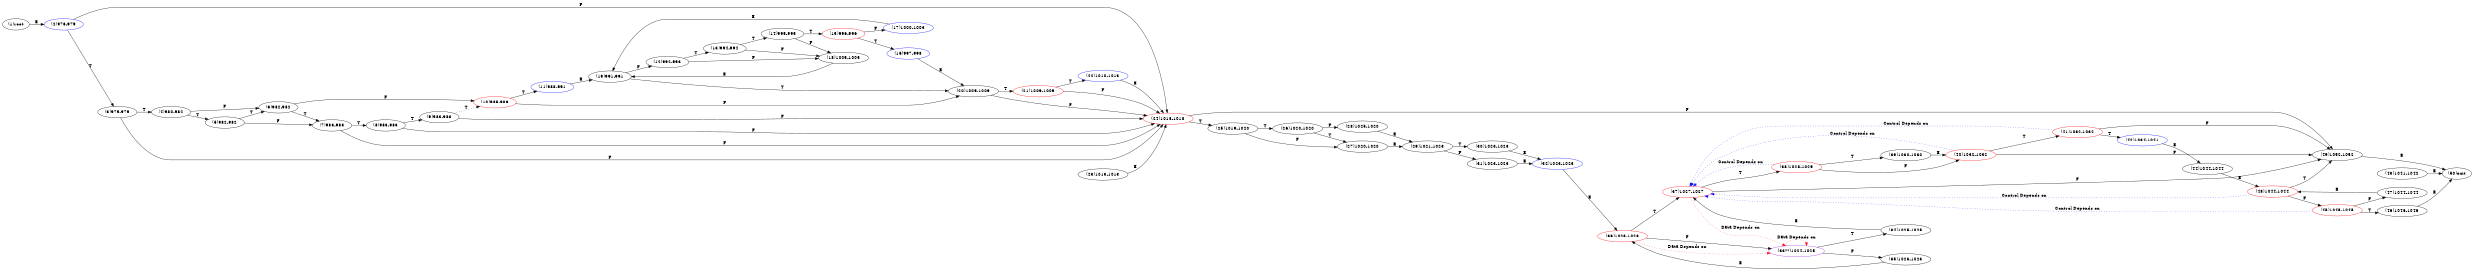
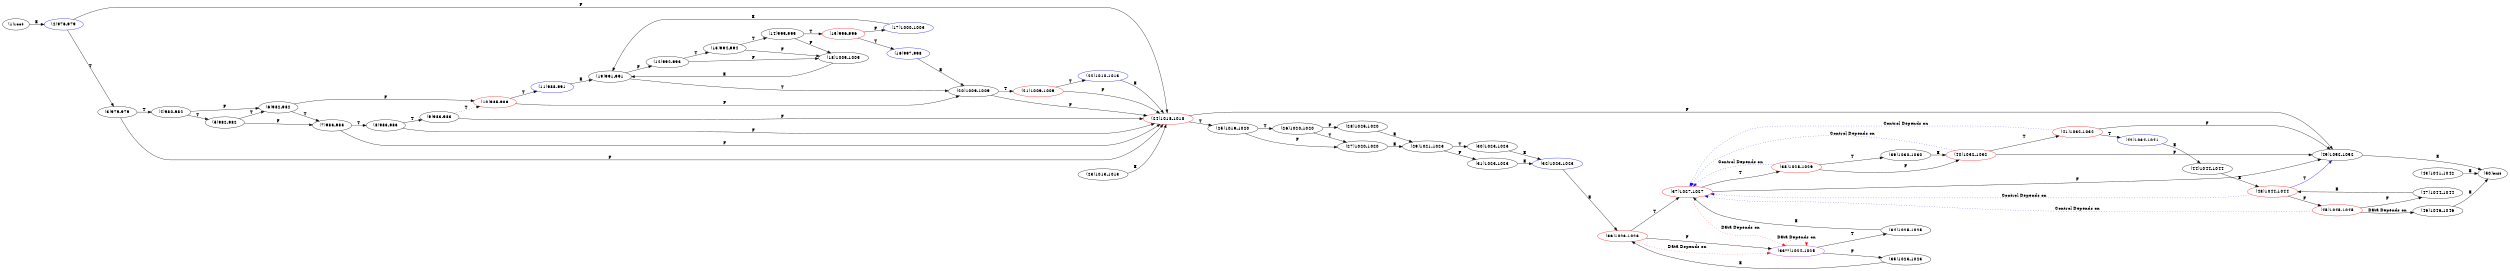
edge "(48)1044-1044" -> "(49)1052-1052": color black -> blue
edge "(45)1045-1045" -> "(46)1046-1046": label "T" -> "Data Depends on"
